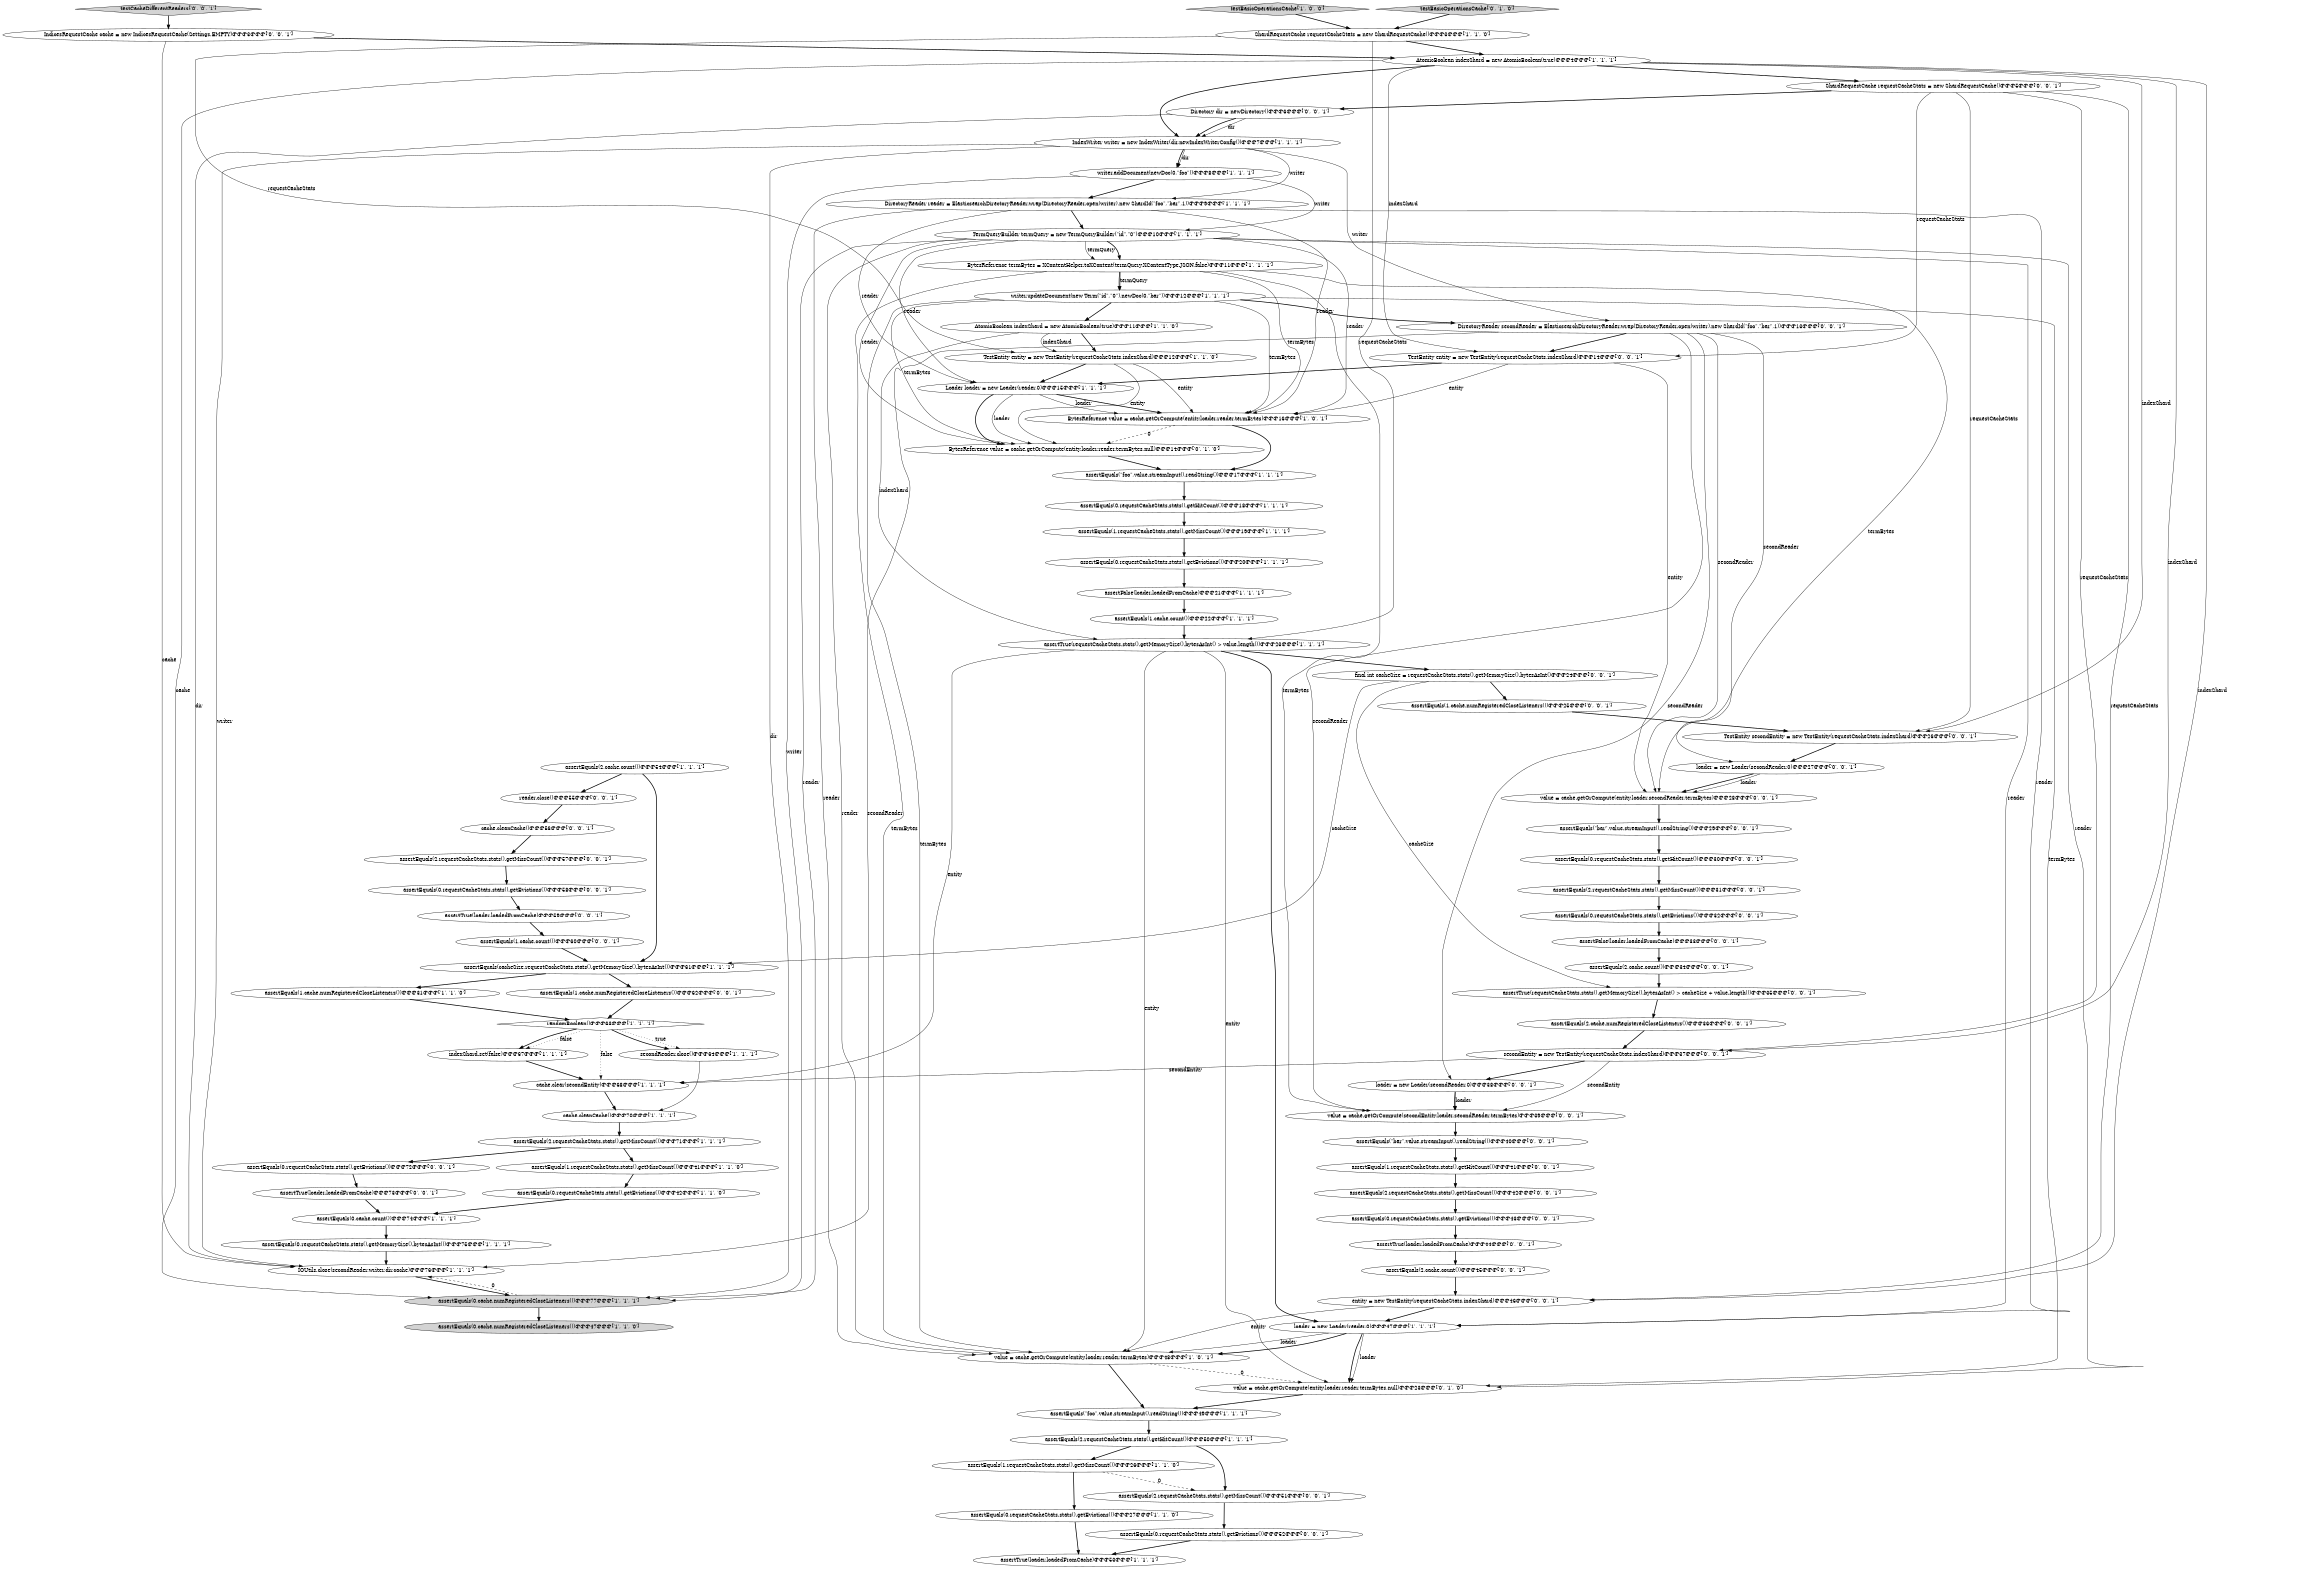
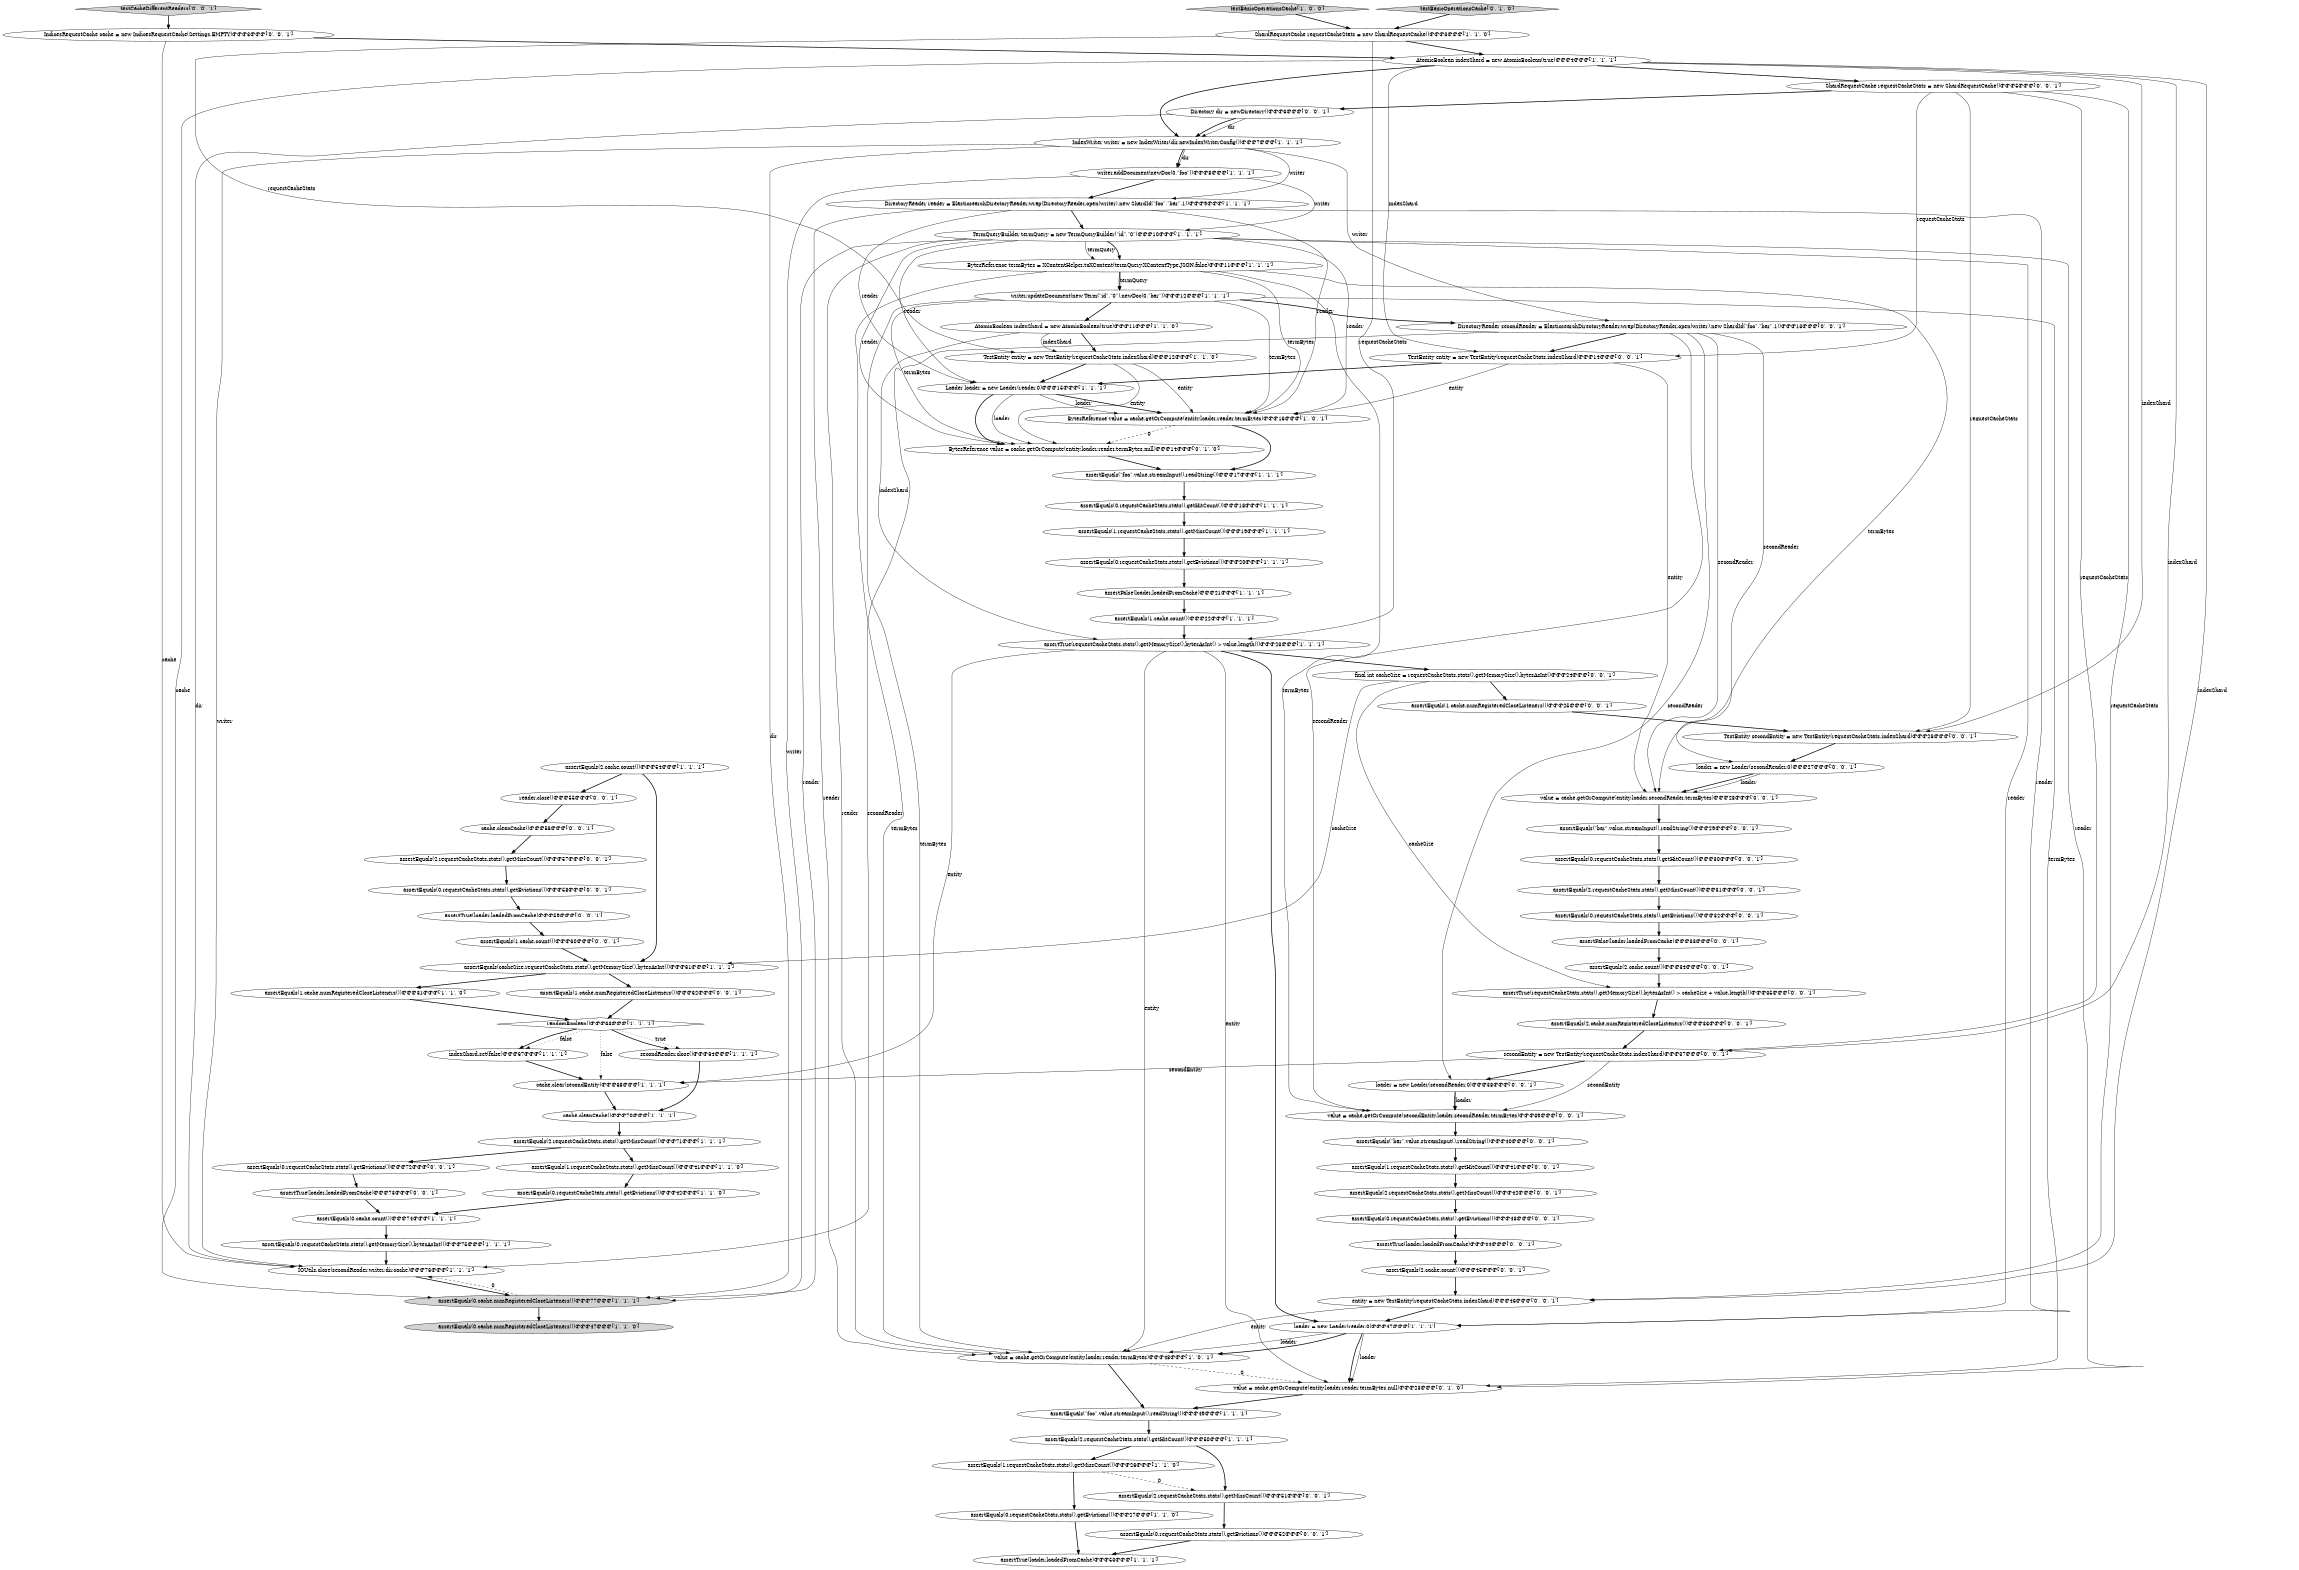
edge "secondReader.close()@@@64@@@['1', '1', '1']" -> "cache.cleanCache()@@@70@@@['1', '1', '1']": style solid -> bold
